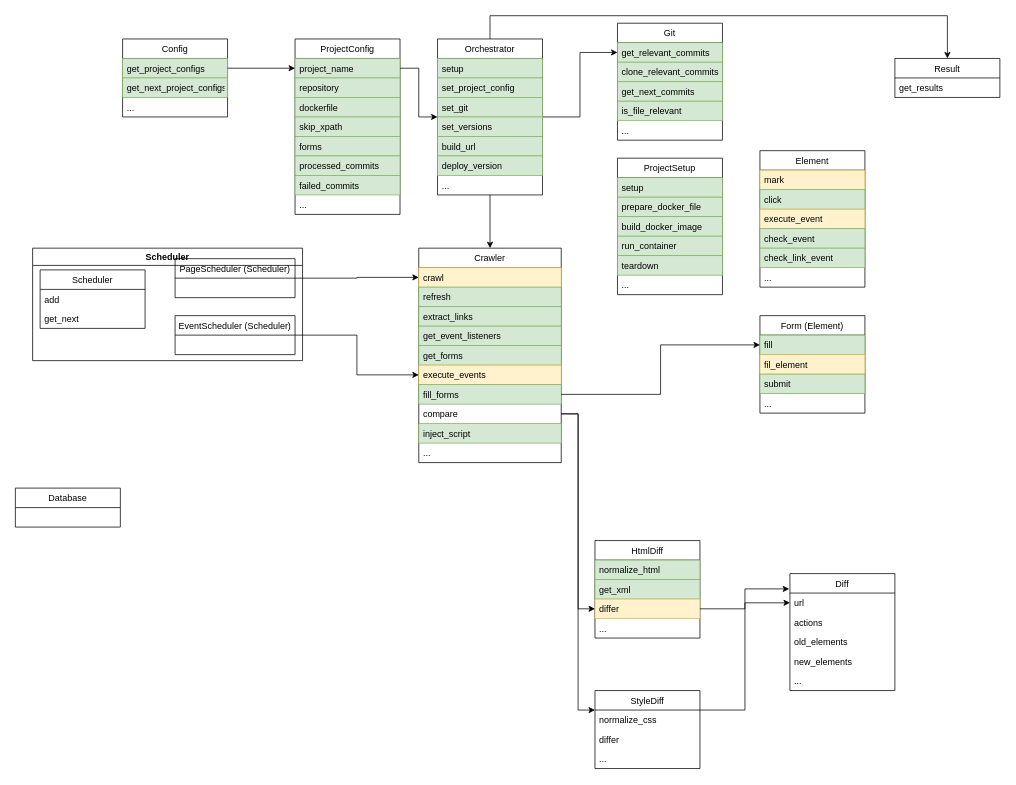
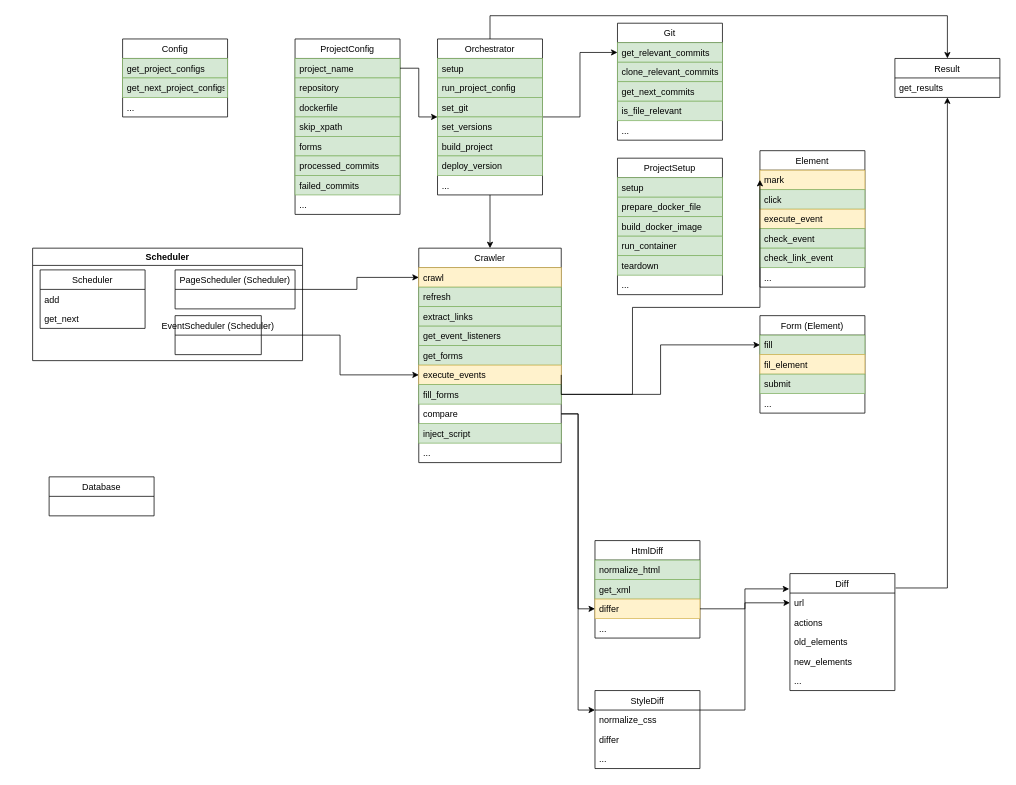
edge "get_project_configs" -> "project_name": removed
node "set_project_config": label "set_project_config" -> "run_project_config"
node "build_url": label "build_url" -> "build_project"
node "PageScheduler (Scheduler)": moved (235, 278) -> (235, 289)
edge "execute_events" -> "mark": added
node "EventScheduler (Scheduler)": size 120x39 -> 86x39
edge "Diff" -> "Result": added
node "Database": moved (68, 507) -> (102, 496)
